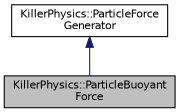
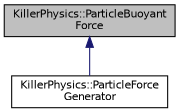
edge "KillerPhysics::ParticleBuoyant Force" -> "KillerPhysics::ParticleForce Generator": reversed
